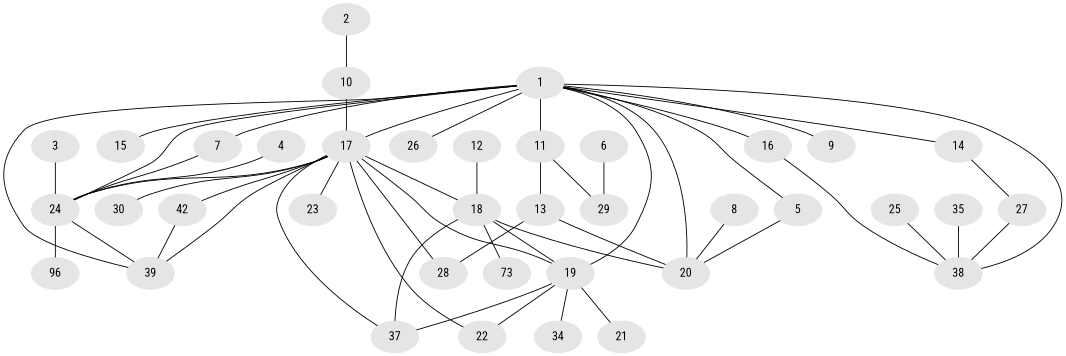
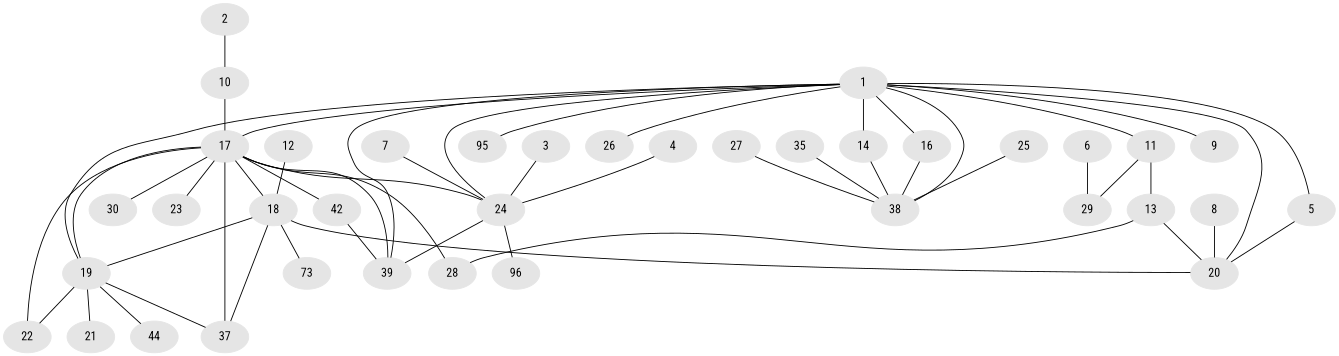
edge "1" -- "7": removed
node "15": label "15" -> "95"
edge "14" -- "27": now "14" -- "38"
node "34": label "34" -> "44"
